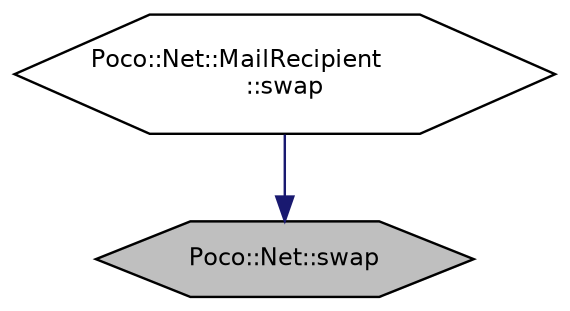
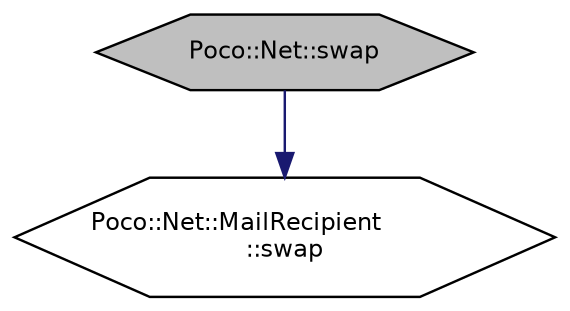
edge "Poco::Net::MailRecipient ::swap" -> "Poco::Net::swap": reversed
